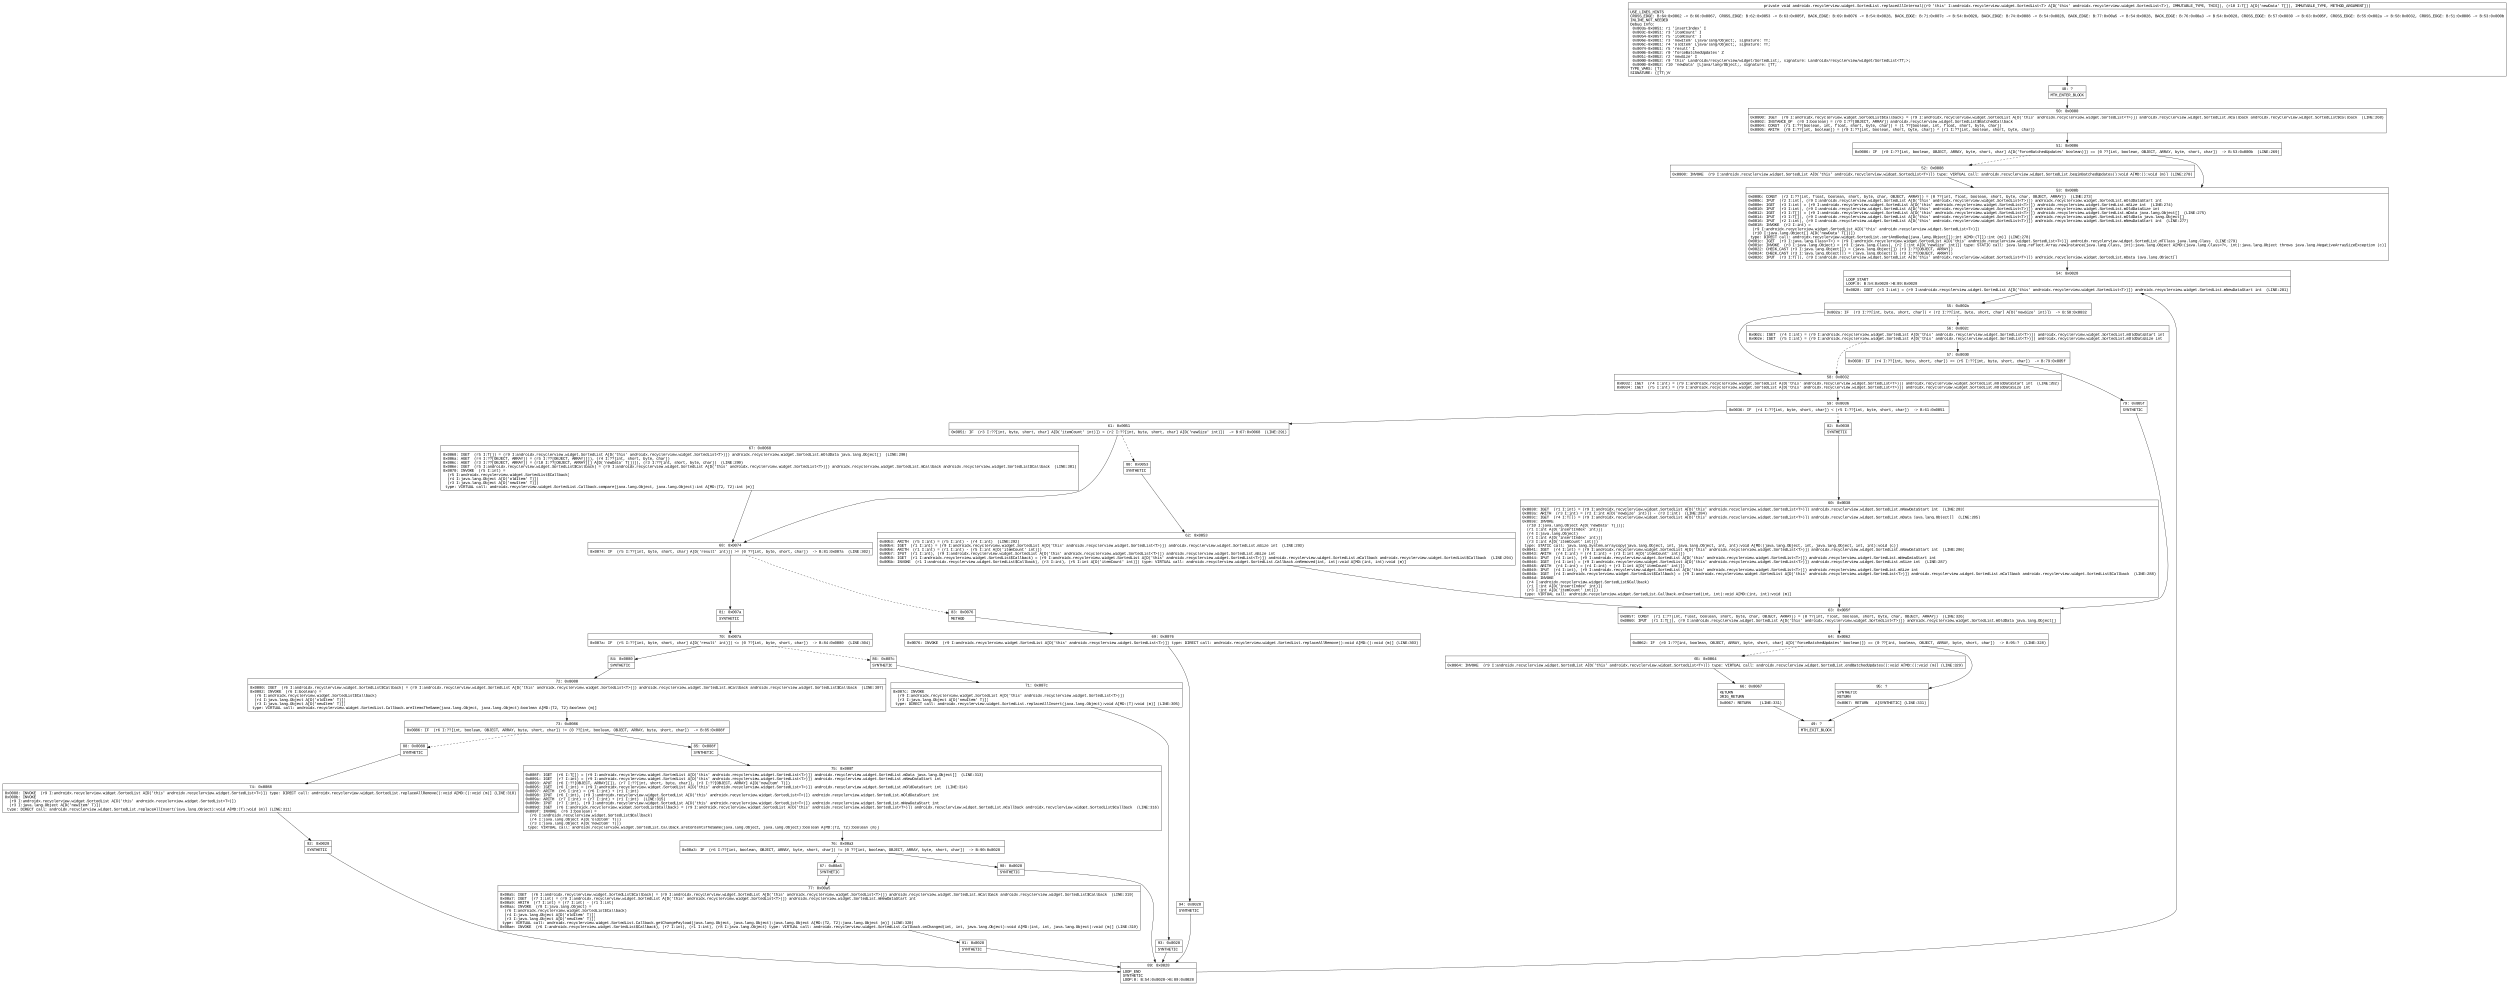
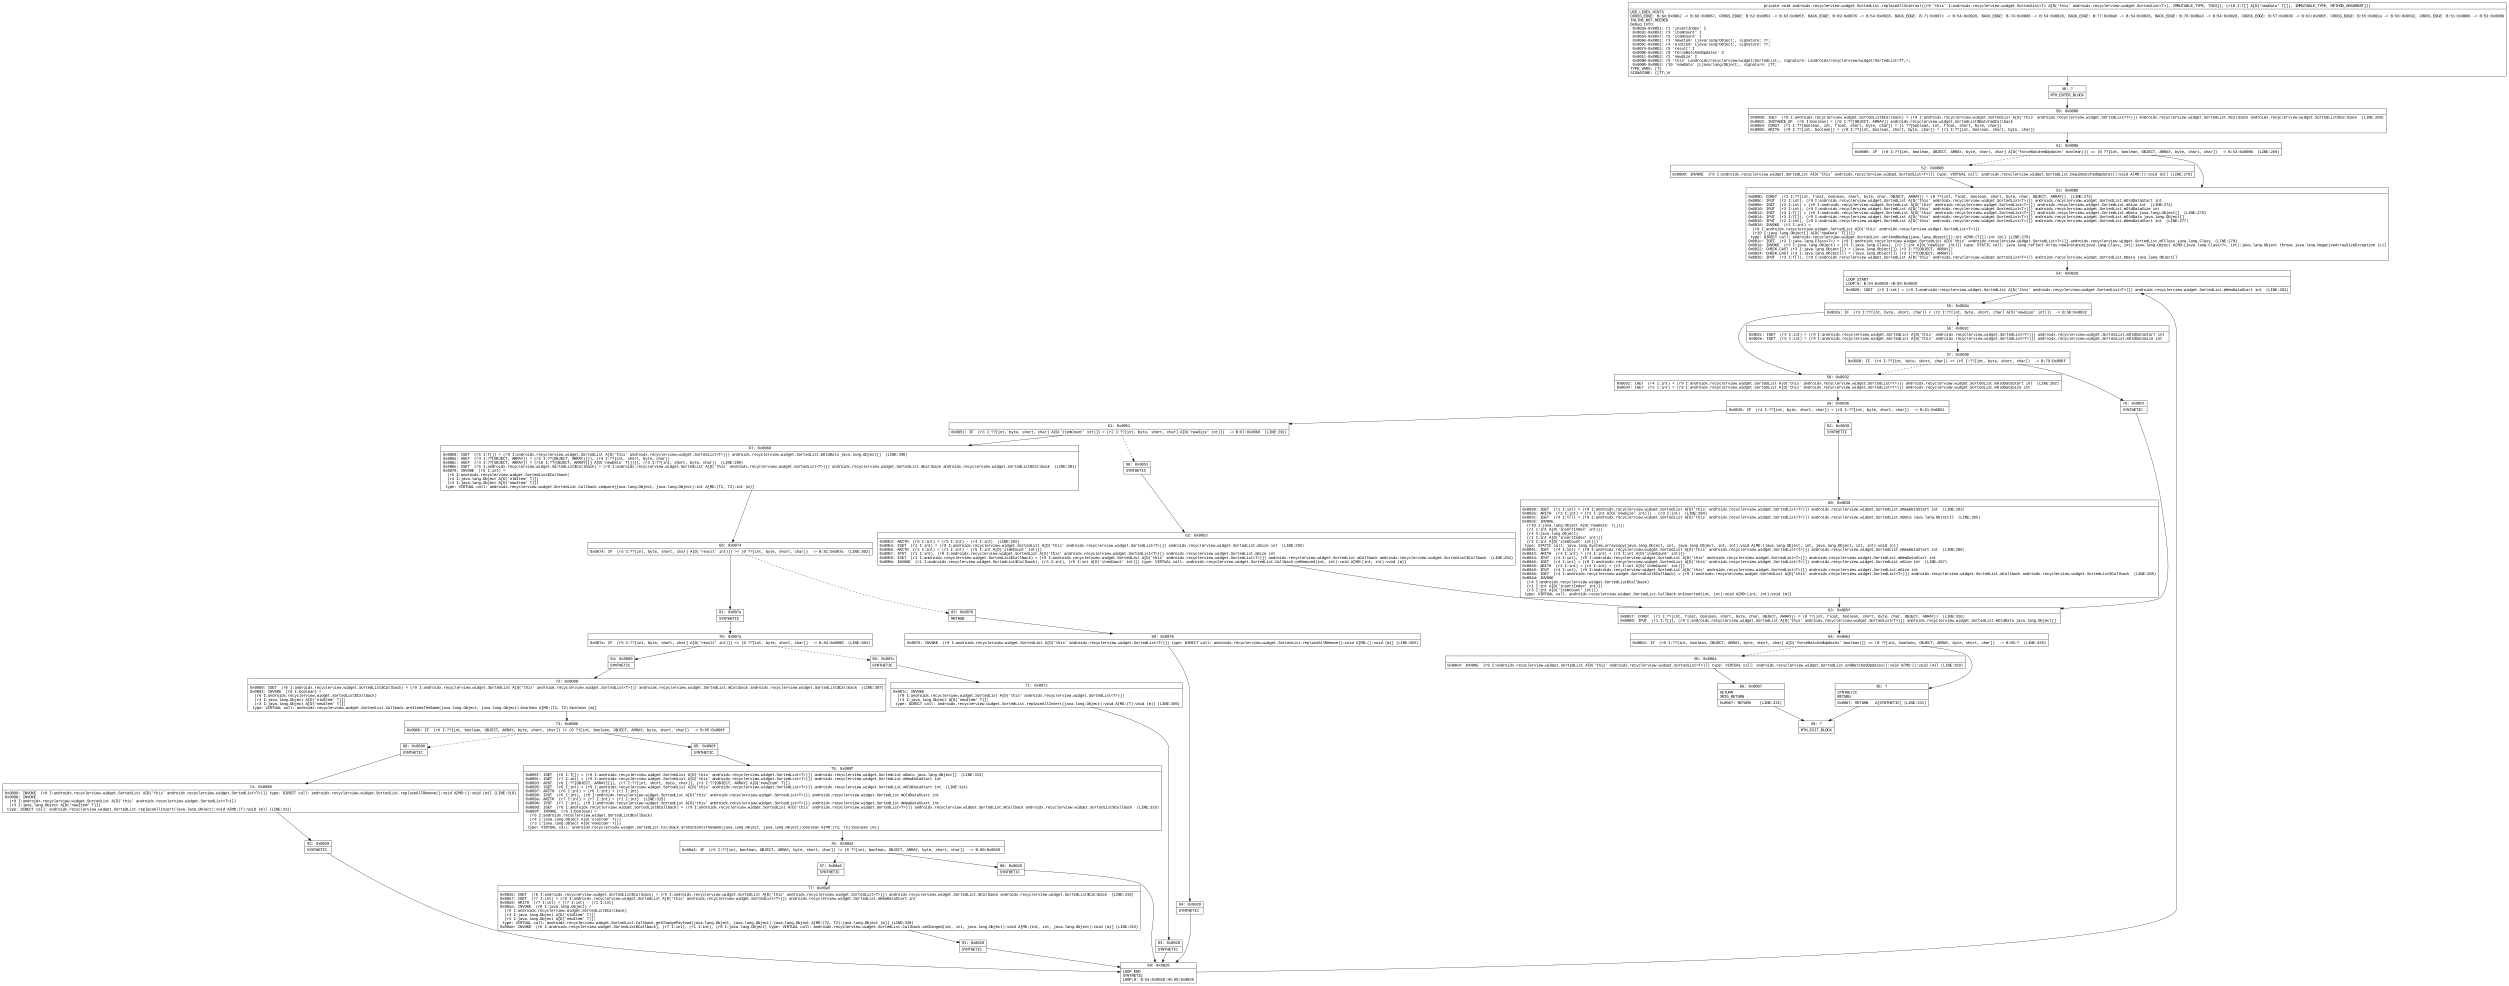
edge "56: 0x002c" -> "58: 0x0032": now "57: 0x0030" -> "58: 0x0032"
edge "61: 0x0051" -> "68: 0x0074": now "61: 0x0051" -> "67: 0x0068"
